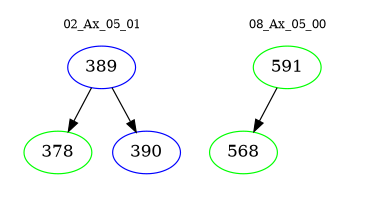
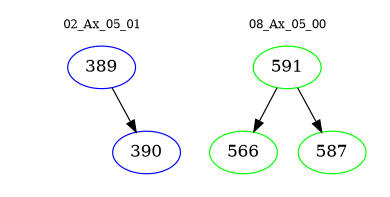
node "378": removed
node "568": label "568" -> "566"
node "587": added
